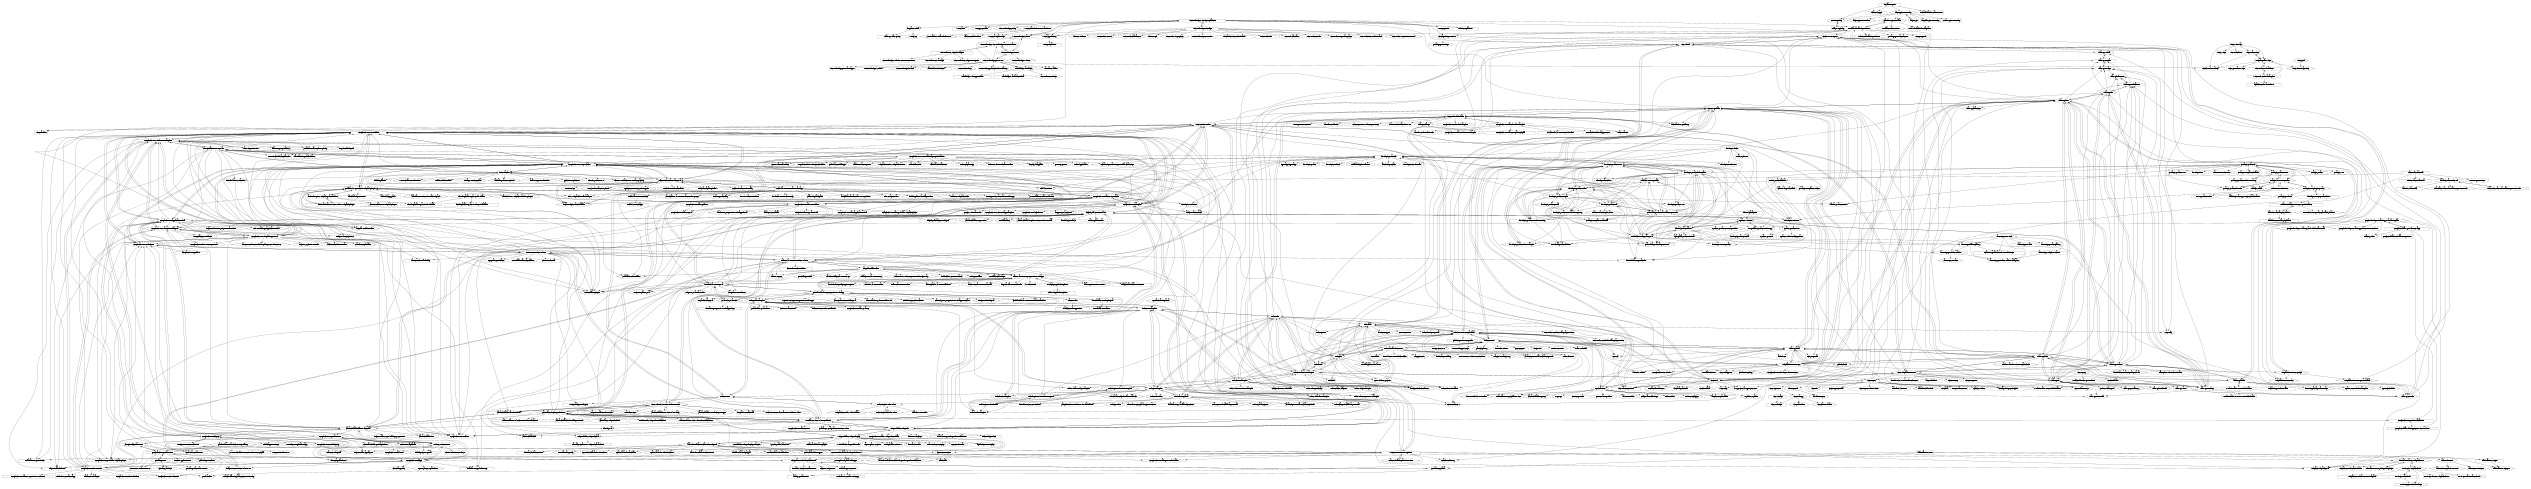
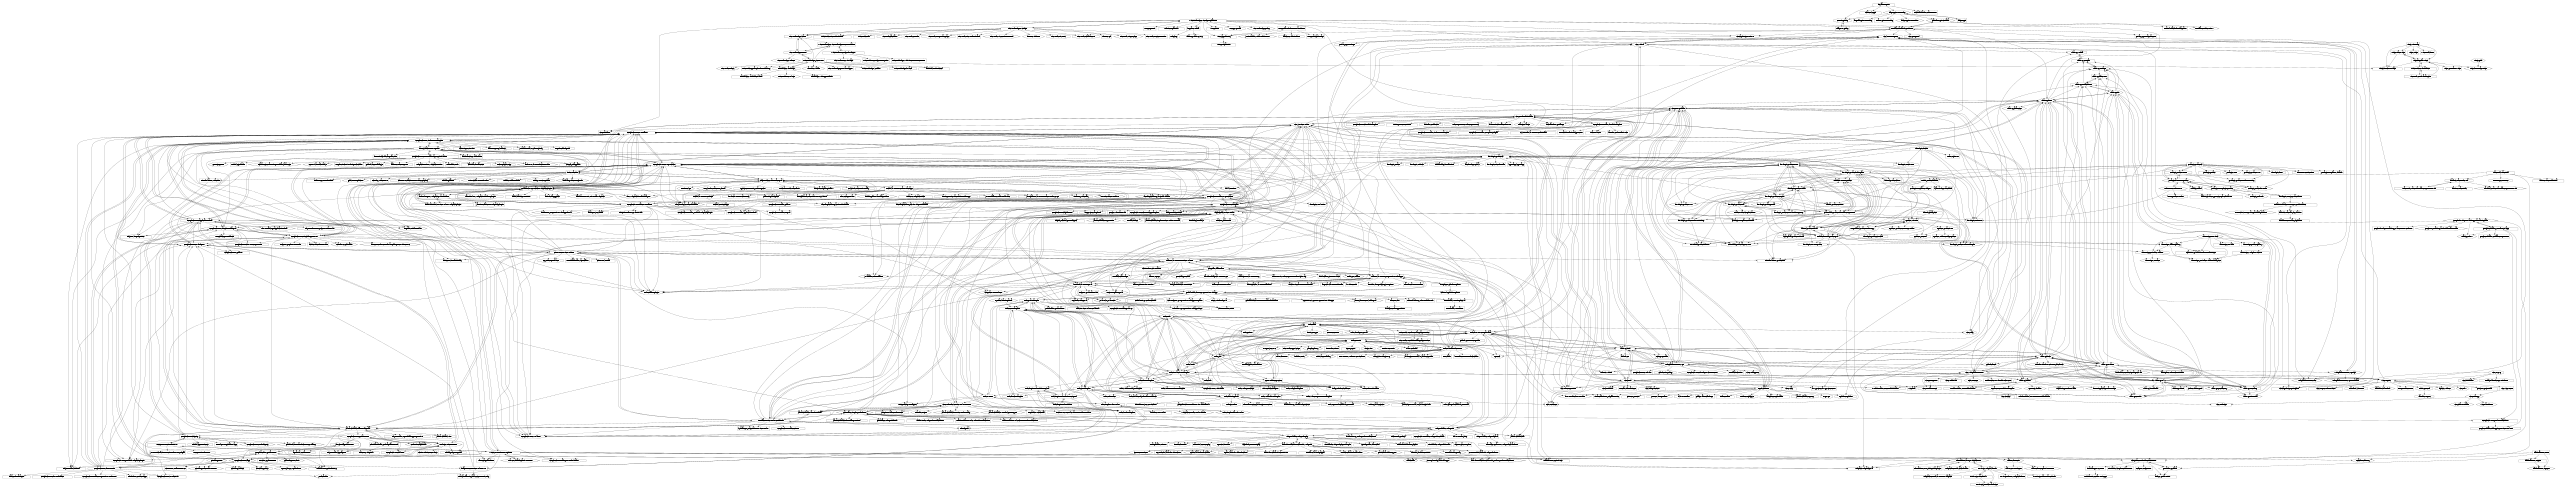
node "WebKit/standards-positions": removed
node "apache/cordova-windows": removed
node "google-developer-training/android-fundamentals": label "google-developer-training/android-fundamentals" -> "google-roy-training/android-fundamentals"
edge "naver/fe-news" -> "mdn/data": now "mdn/translated-content" -> "mdn/data"
node "marpple/FxTS": label "marpple/FxTS" -> "builder/FxTS"
node "mdn/django-locallibrary-tutorial": shape hexagon -> folder
node "chrisdavidmills/push-api-demo": label "chrisdavidmills/push-api-demo" -> "chrisdavidmills/push-api-favesound"
